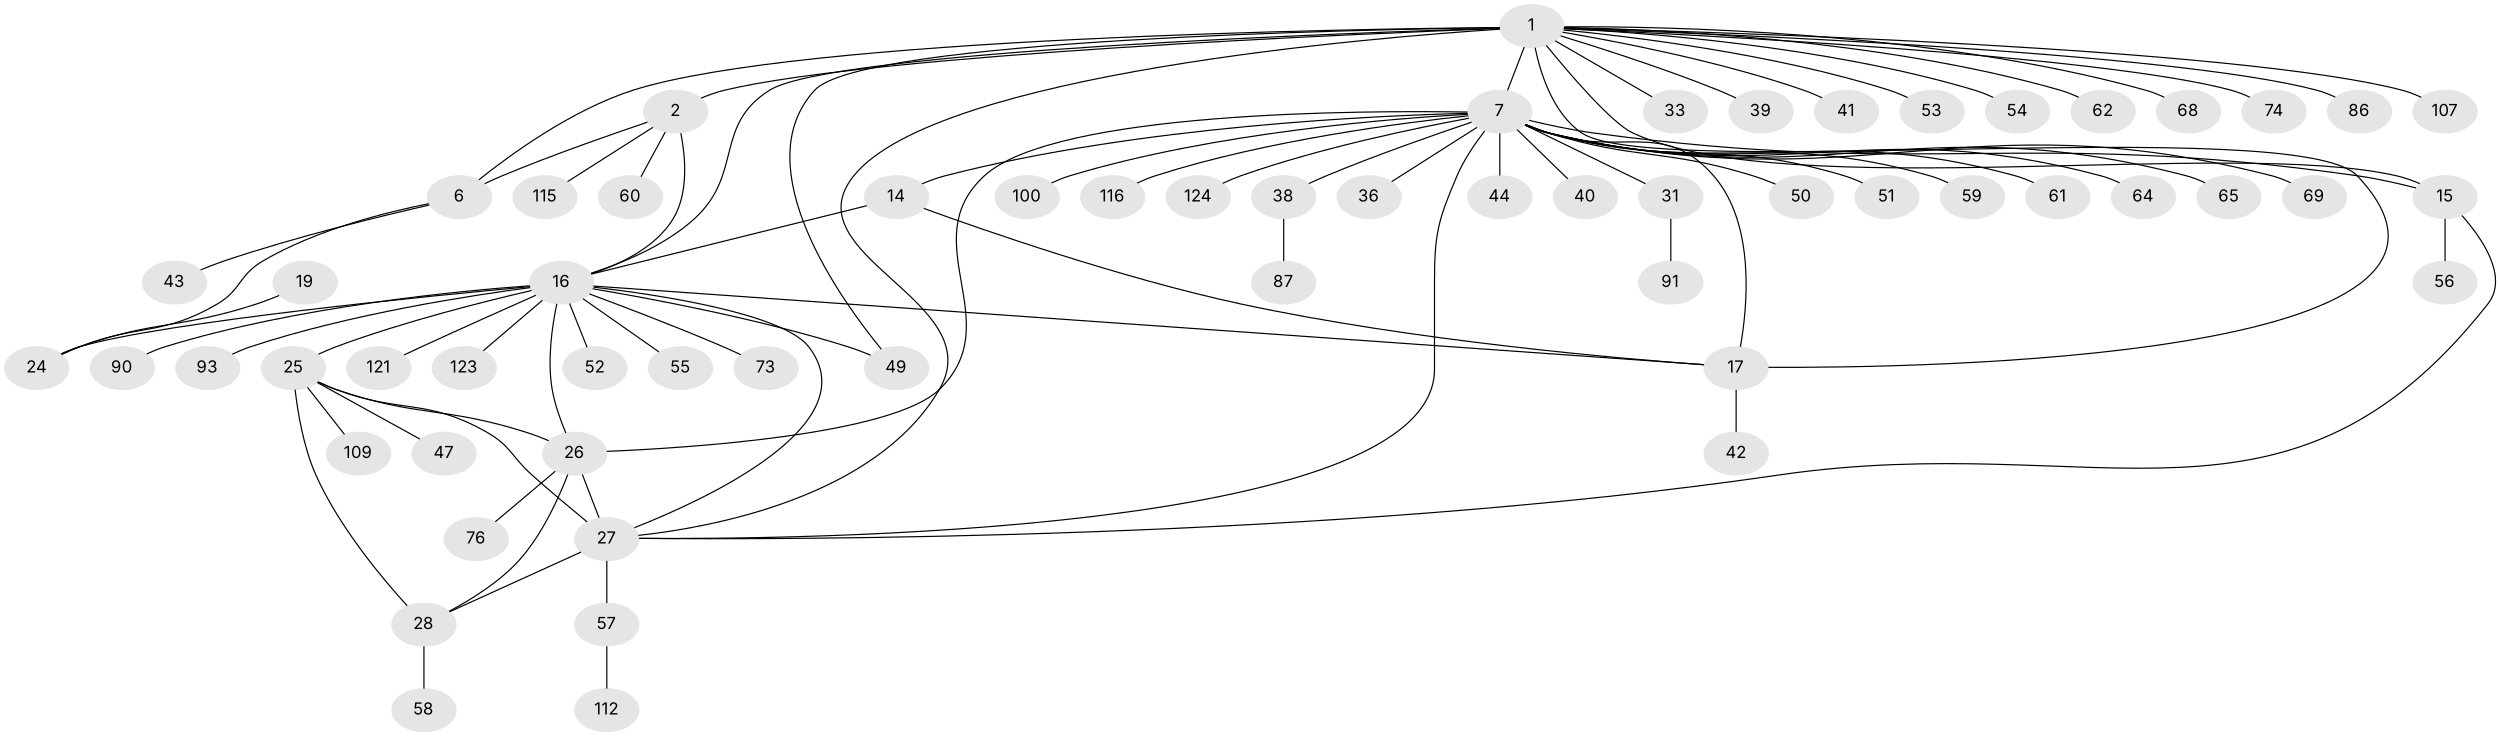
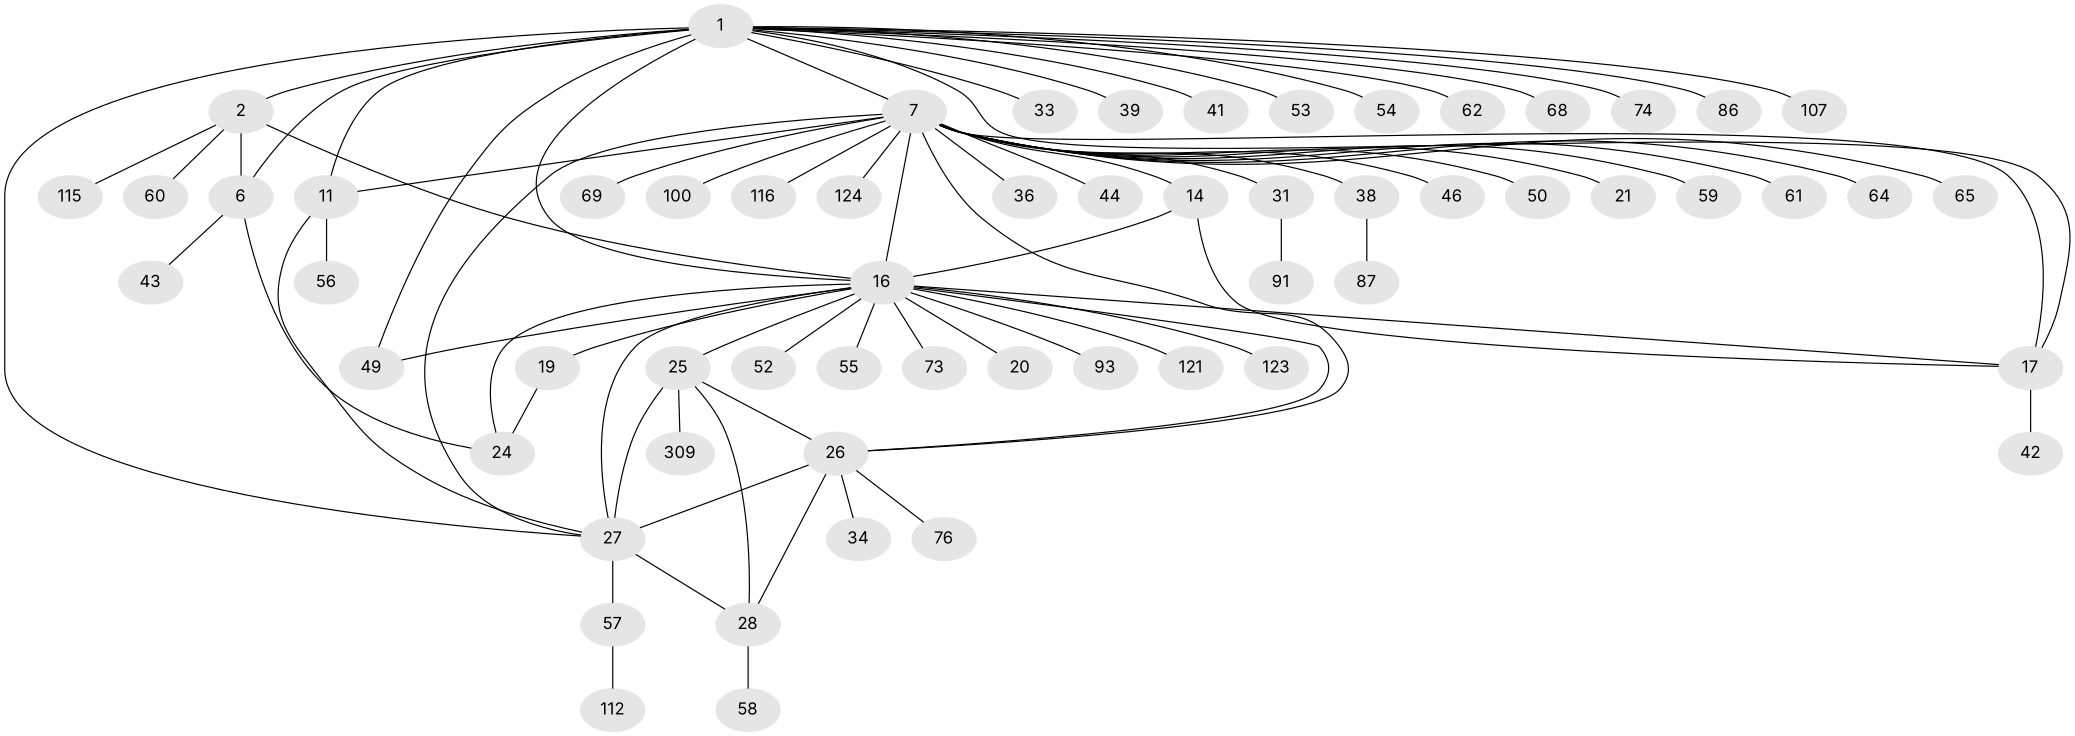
edge "7" -- "16": added
node "40": label "40" -> "46"
node "51": label "51" -> "21"
node "15": label "15" -> "11"
edge "16" -- "19": added
node "90": label "90" -> "20"
node "109": label "109" -> "309"
node "47": removed
node "34": added
